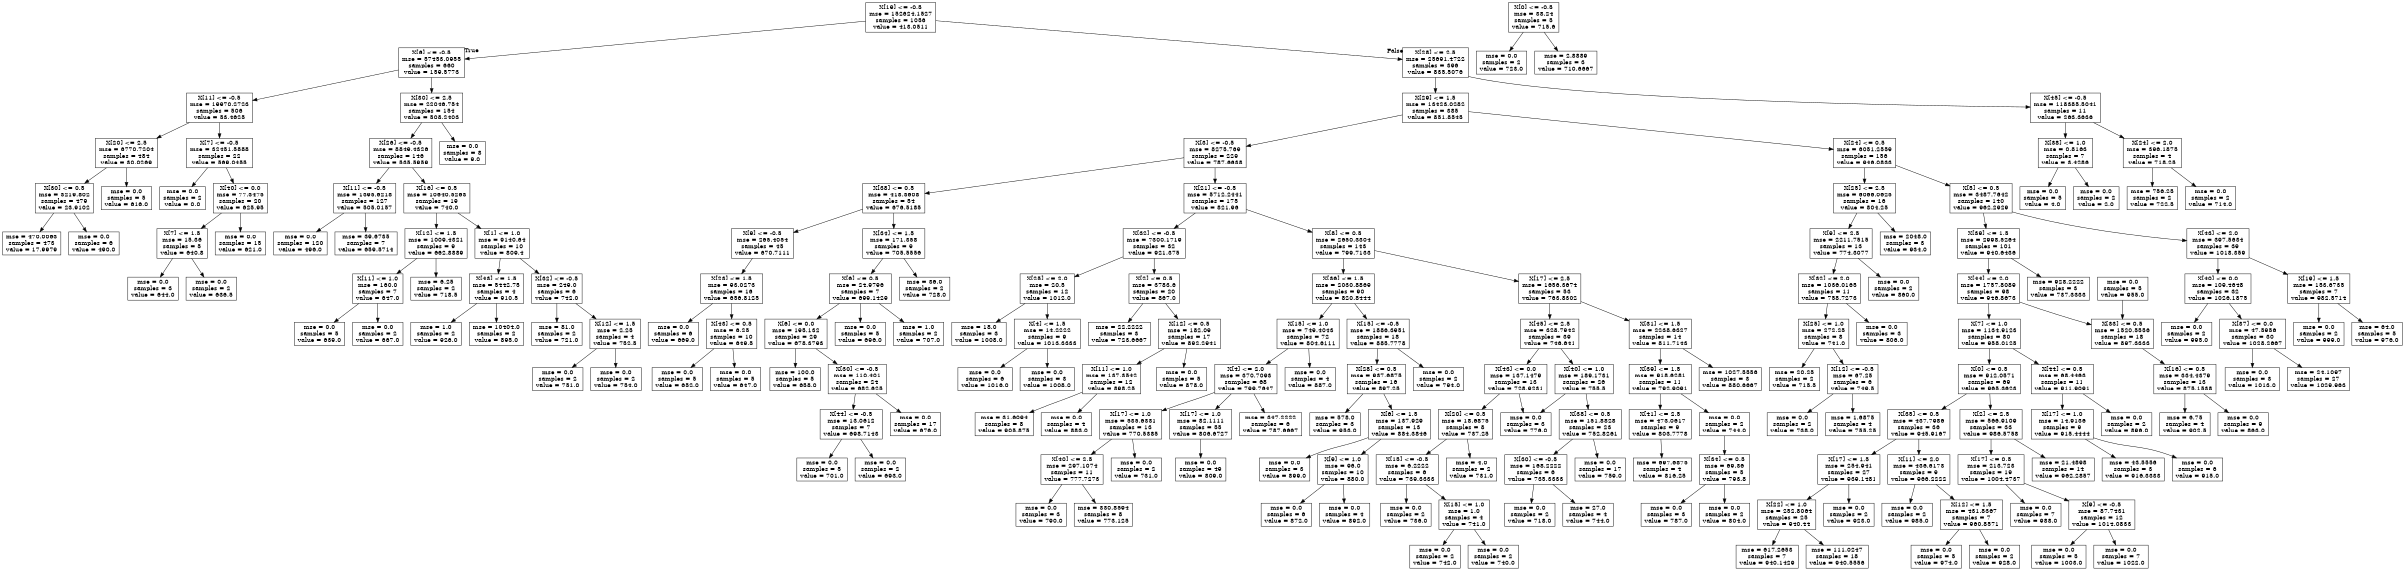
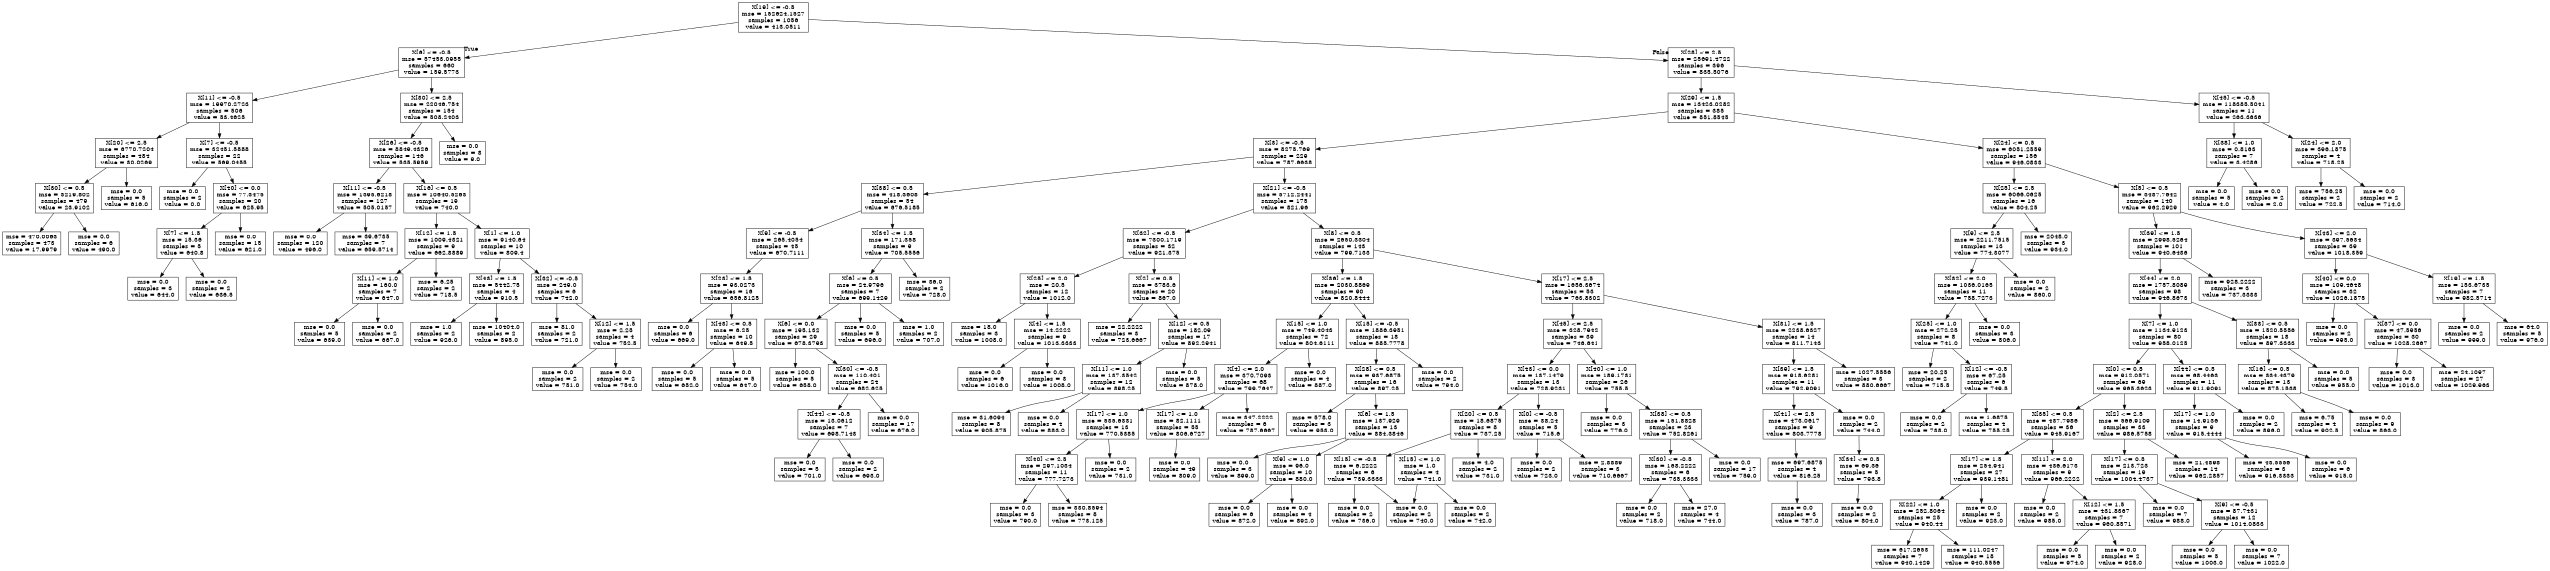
edge "mse = 0.0 samples = 5 value = 955.0" -> "X[33] <= 0.5 mse = 1520.5556 samples = 18 value = 897.3333": reversed
edge "X[43] <= 0.0 mse = 137.1479 samples = 13 value = 728.9231" -> "mse = 0.0 samples = 3 value = 776.0": now "X[43] <= 0.0 mse = 137.1479 samples = 13 value = 728.9231" -> "X[0] <= -0.5 mse = 38.24 samples = 5 value = 715.6"
node "X[40] <= 2.5 mse = 297.1074 samples = 11 value = 777.7273": label "X[40] <= 2.5 mse = 297.1074 samples = 11 value = 777.7273" -> "X[40] <= 2.5 mse = 297.1034 samples = 11 value = 777.7273"
edge "X[15] <= -0.5 mse = 6.2222 samples = 6 value = 739.3333" -> "X[15] <= 1.0 mse = 1.0 samples = 4 value = 741.0": now "X[15] <= -0.5 mse = 6.2222 samples = 6 value = 739.3333" -> "mse = 0.0 samples = 2 value = 740.0"
edge "X[34] <= 0.5 mse = 69.36 samples = 5 value = 793.8" -> "mse = 0.0 samples = 3 value = 787.0": now "mse = 697.6875 samples = 4 value = 816.25" -> "mse = 0.0 samples = 3 value = 787.0"
